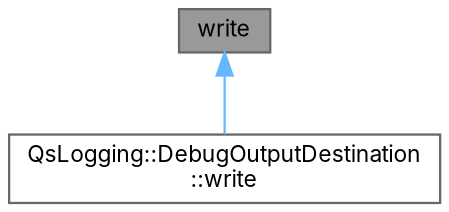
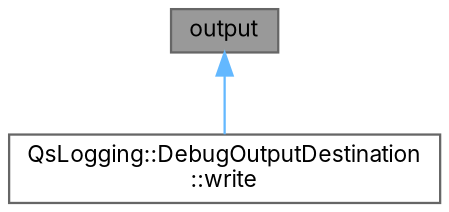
node "write": label "write" -> "output"
